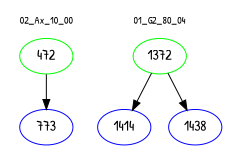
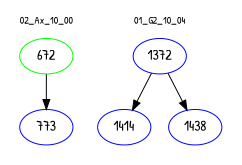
cluster "01_G2_80_04": label "01_G2_80_04" -> "01_G2_10_04"
node "472": label "472" -> "672"
node "1372": color green -> blue
